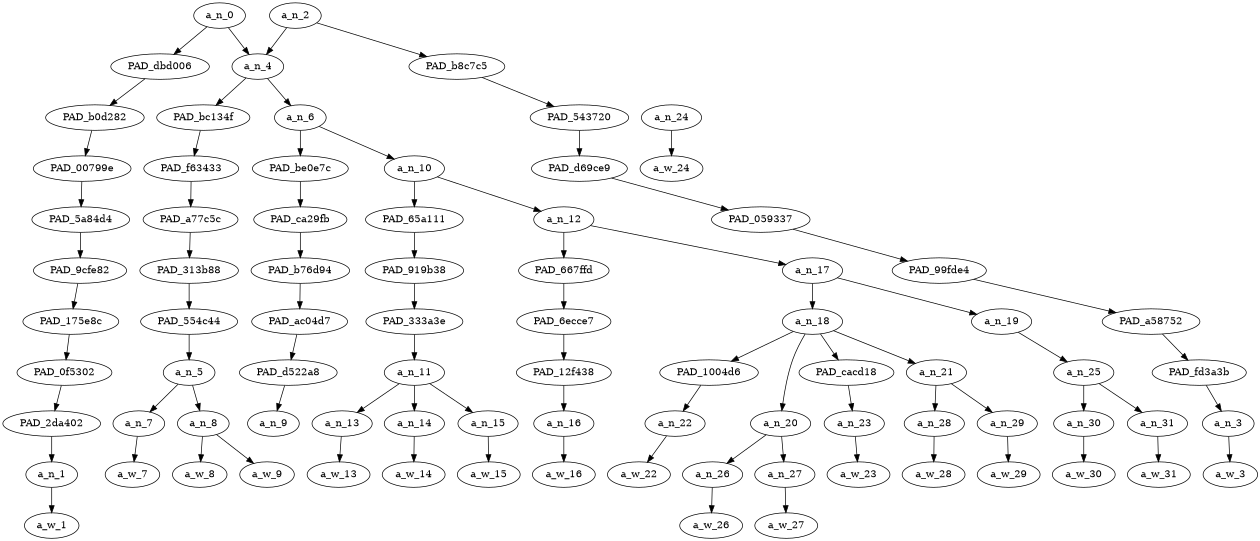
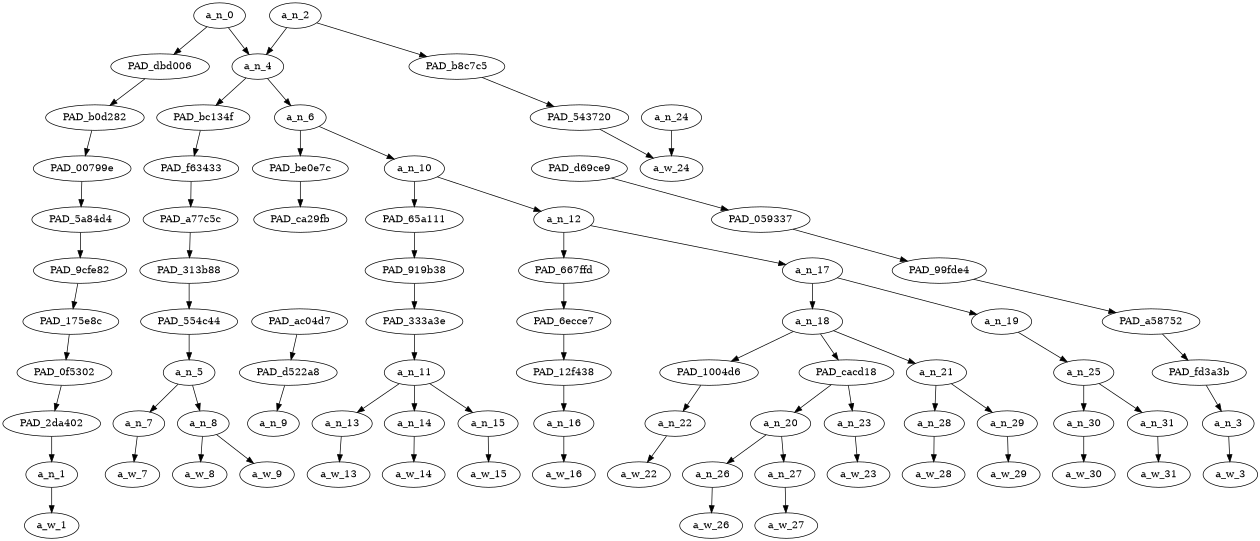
edge "PAD_543720" -> "PAD_d69ce9": now "PAD_543720" -> "a_w_24"
node "PAD_b76d94": removed
edge "a_n_18" -> "a_n_20": now "PAD_cacd18" -> "a_n_20"
